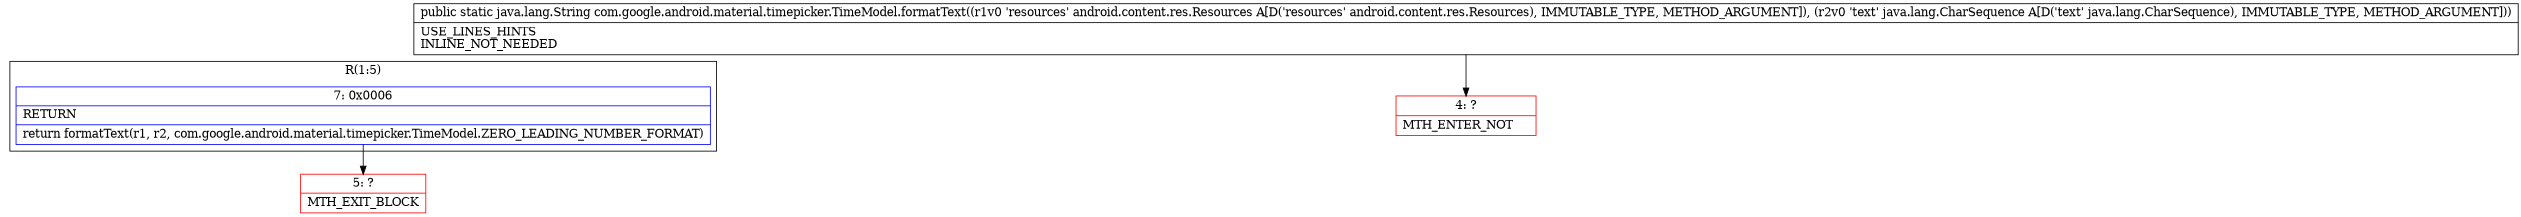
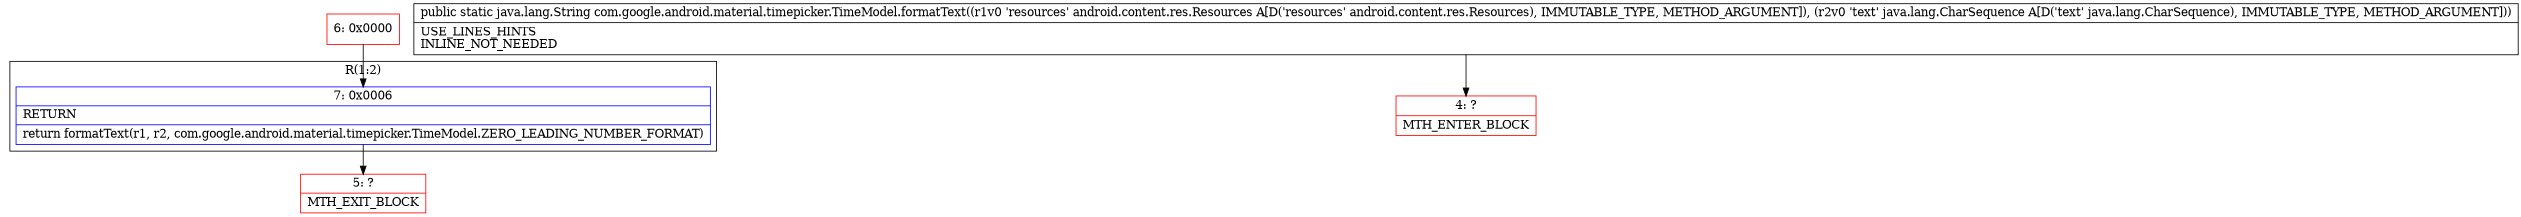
node "6: 0x0000": added
cluster "R(1:5)": label "R(1:5)" -> "R(1:2)"
node "4: ?": text "MTH_ENTER_NOT" -> "MTH_ENTER_BLOCK"
